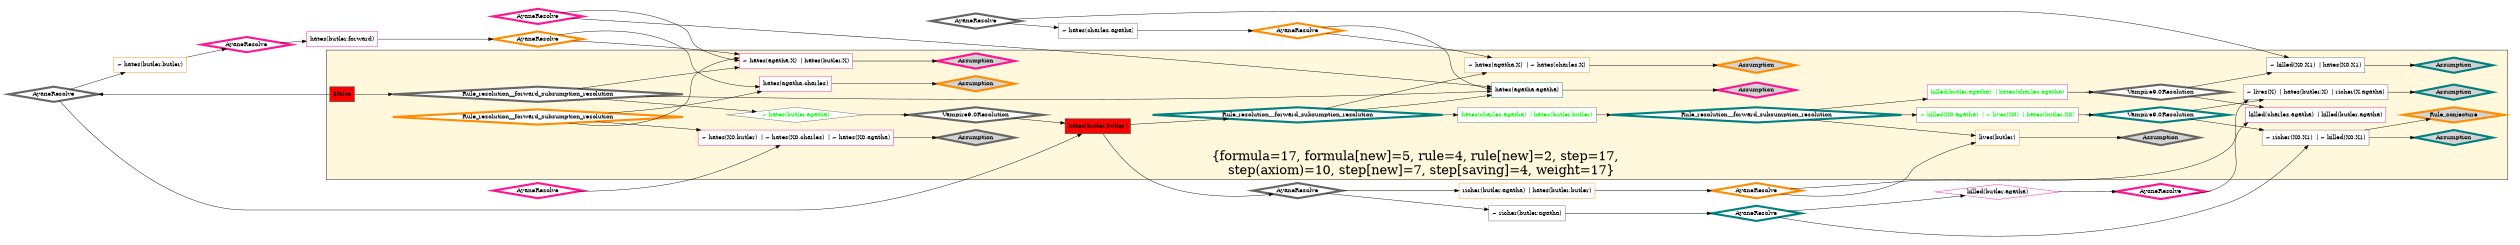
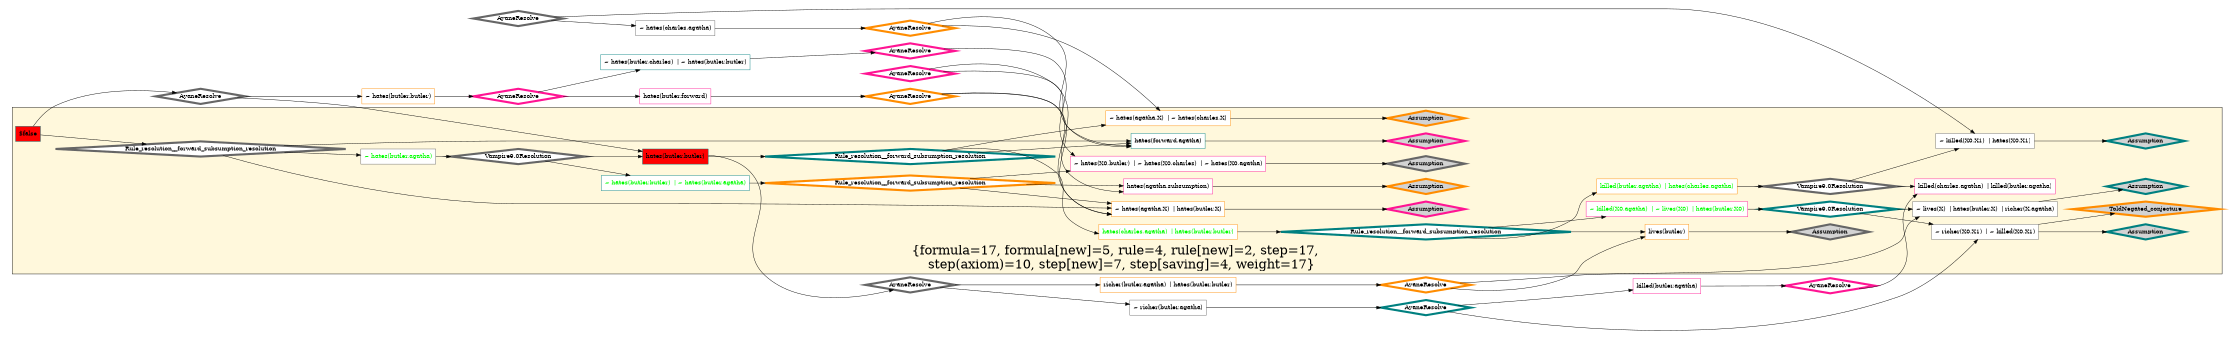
node "~ hates(agatha,X)  | hates(butler,X)": color deeppink -> darkorange
node "~ hates(butler,charles)  | ~ hates(butler,butler)": added
node "hates(agatha,charles)": label "hates(agatha,charles)" -> "hates(agatha,subsumption)"
node "hates(agatha,agatha)": label "hates(agatha,agatha)" -> "hates(forward,agatha)"
node "killed(butler,agatha)  | hates(charles,agatha)": color deeppink -> darkorange
node "~ hates(butler,agatha)": shape diamond -> box
node "hates(charles,agatha)  | hates(butler,butler)": color gray40 -> darkorange
node "~ killed(X0,agatha)  | ~ lives(X0)  | hates(butler,X0)": color gray40 -> deeppink
node "Rule_conjecture": label "Rule_conjecture" -> "ToldNegated_conjecture"
node "~ hates(butler,butler)  | ~ hates(butler,agatha)": added
node "killed(butler,agatha)": shape diamond -> box
